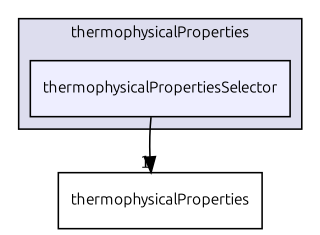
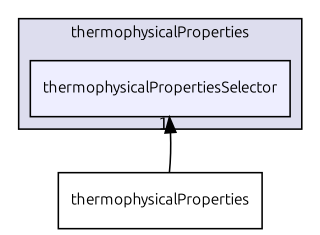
edge "thermophysicalPropertiesSelector" -> "thermophysicalProperties": reversed
